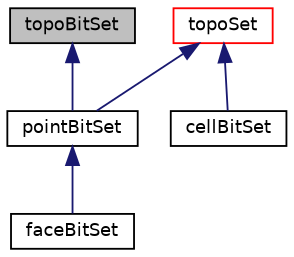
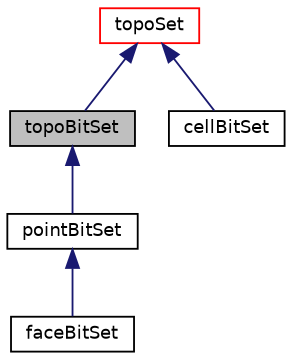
edge "pointBitSet" -> "topoSet": now "topoBitSet" -> "topoSet"
